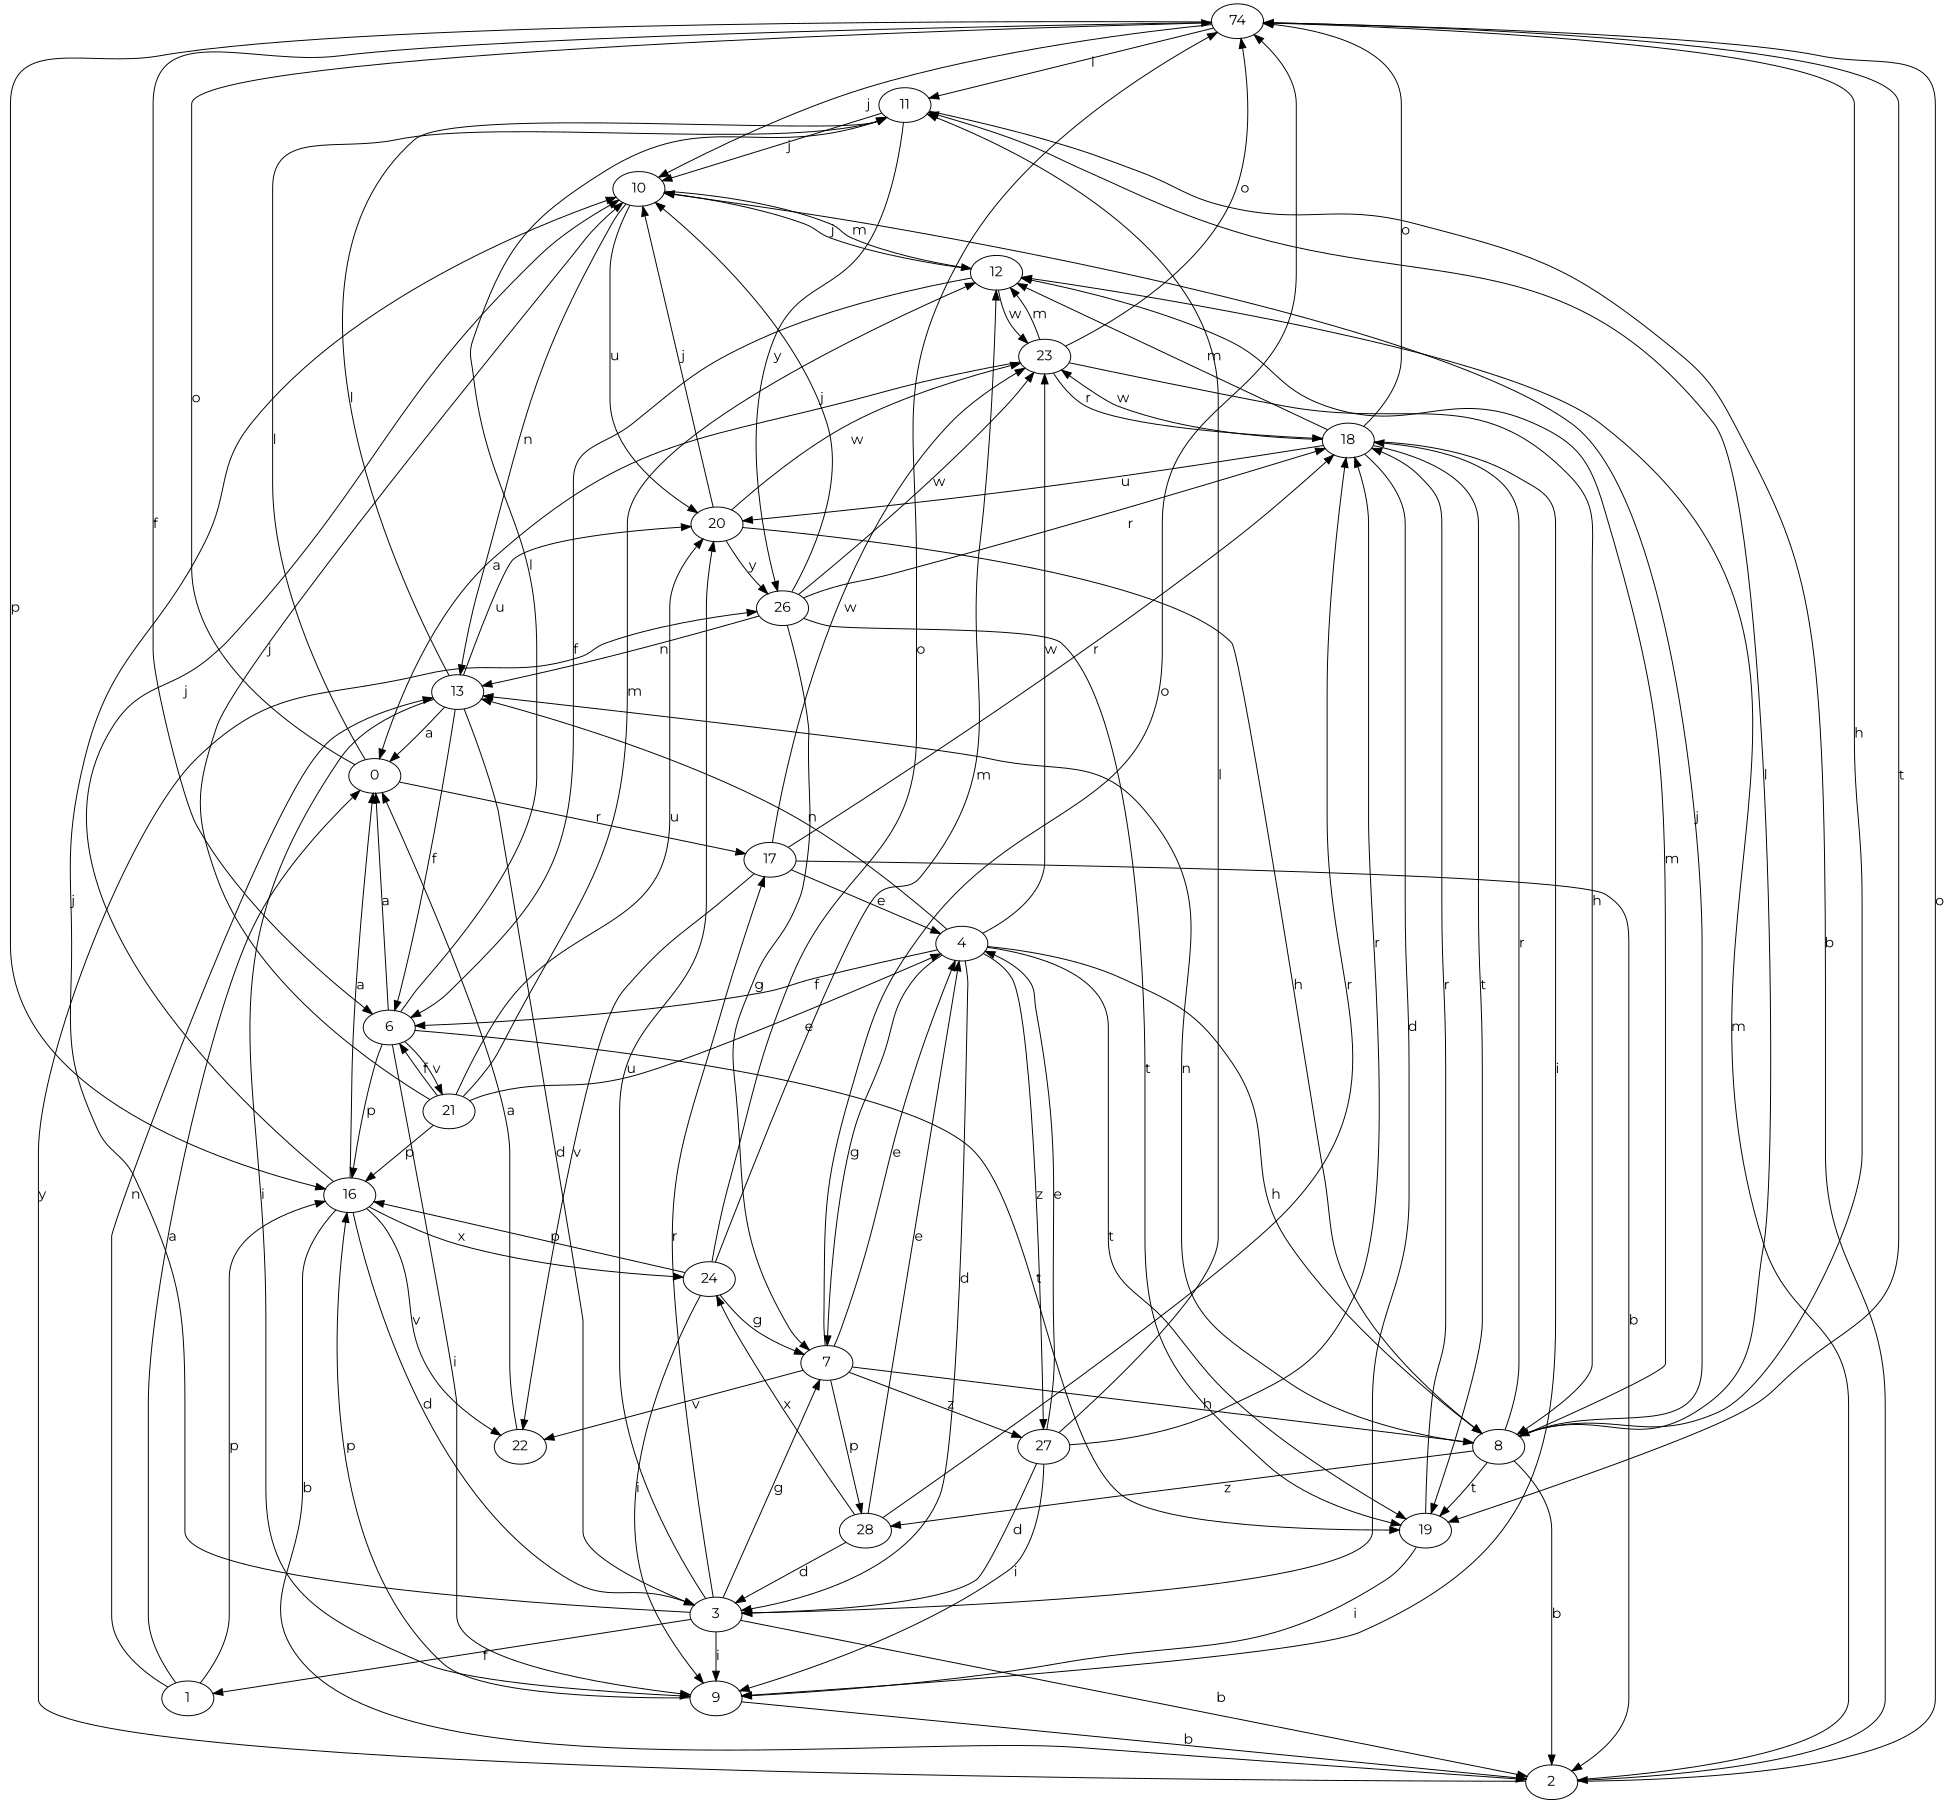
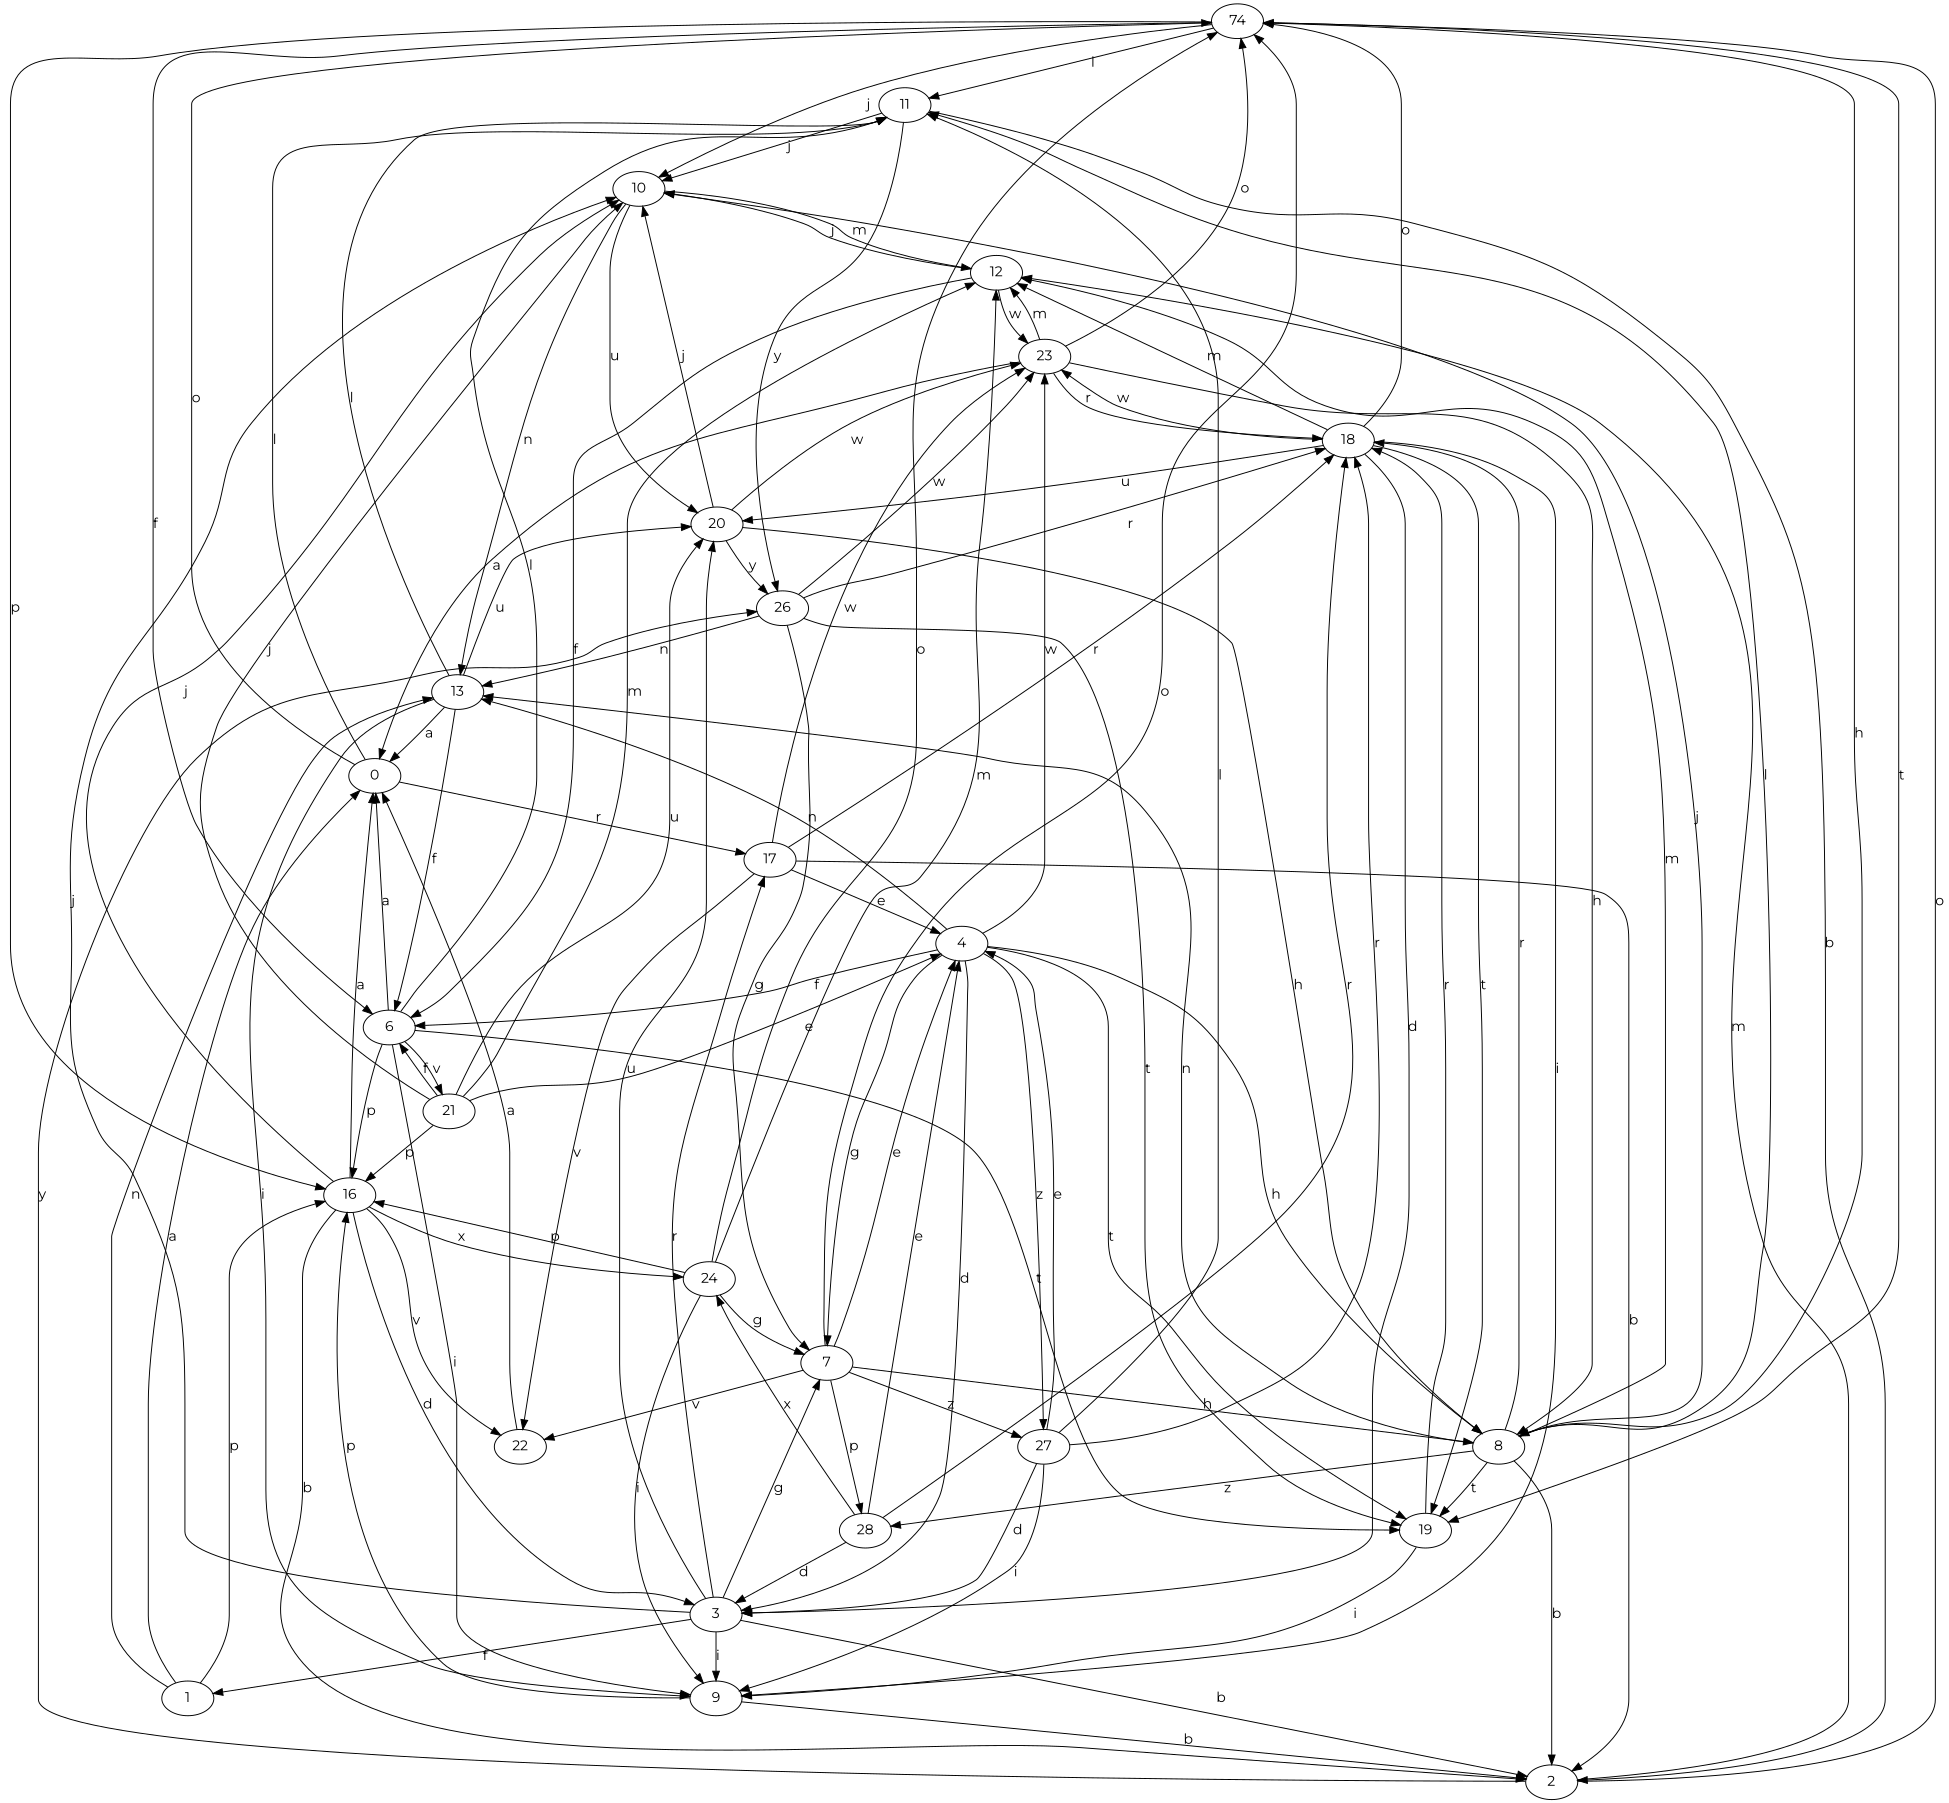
edge "26" -> "10": removed, label "j"
edge "13" -> "3": removed, label "d"
